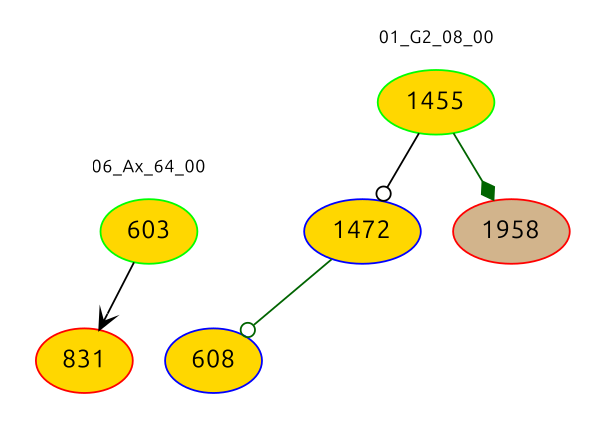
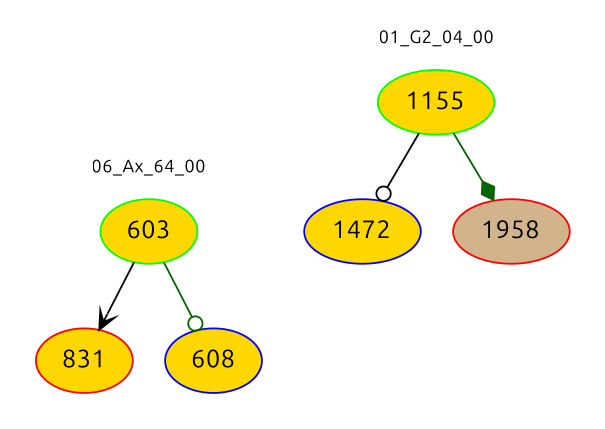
cluster "01_G2_08_00": label "01_G2_08_00" -> "01_G2_04_00"
node "1455": label "1455" -> "1155"
edge "1472" -> "608": now "603" -> "608"
